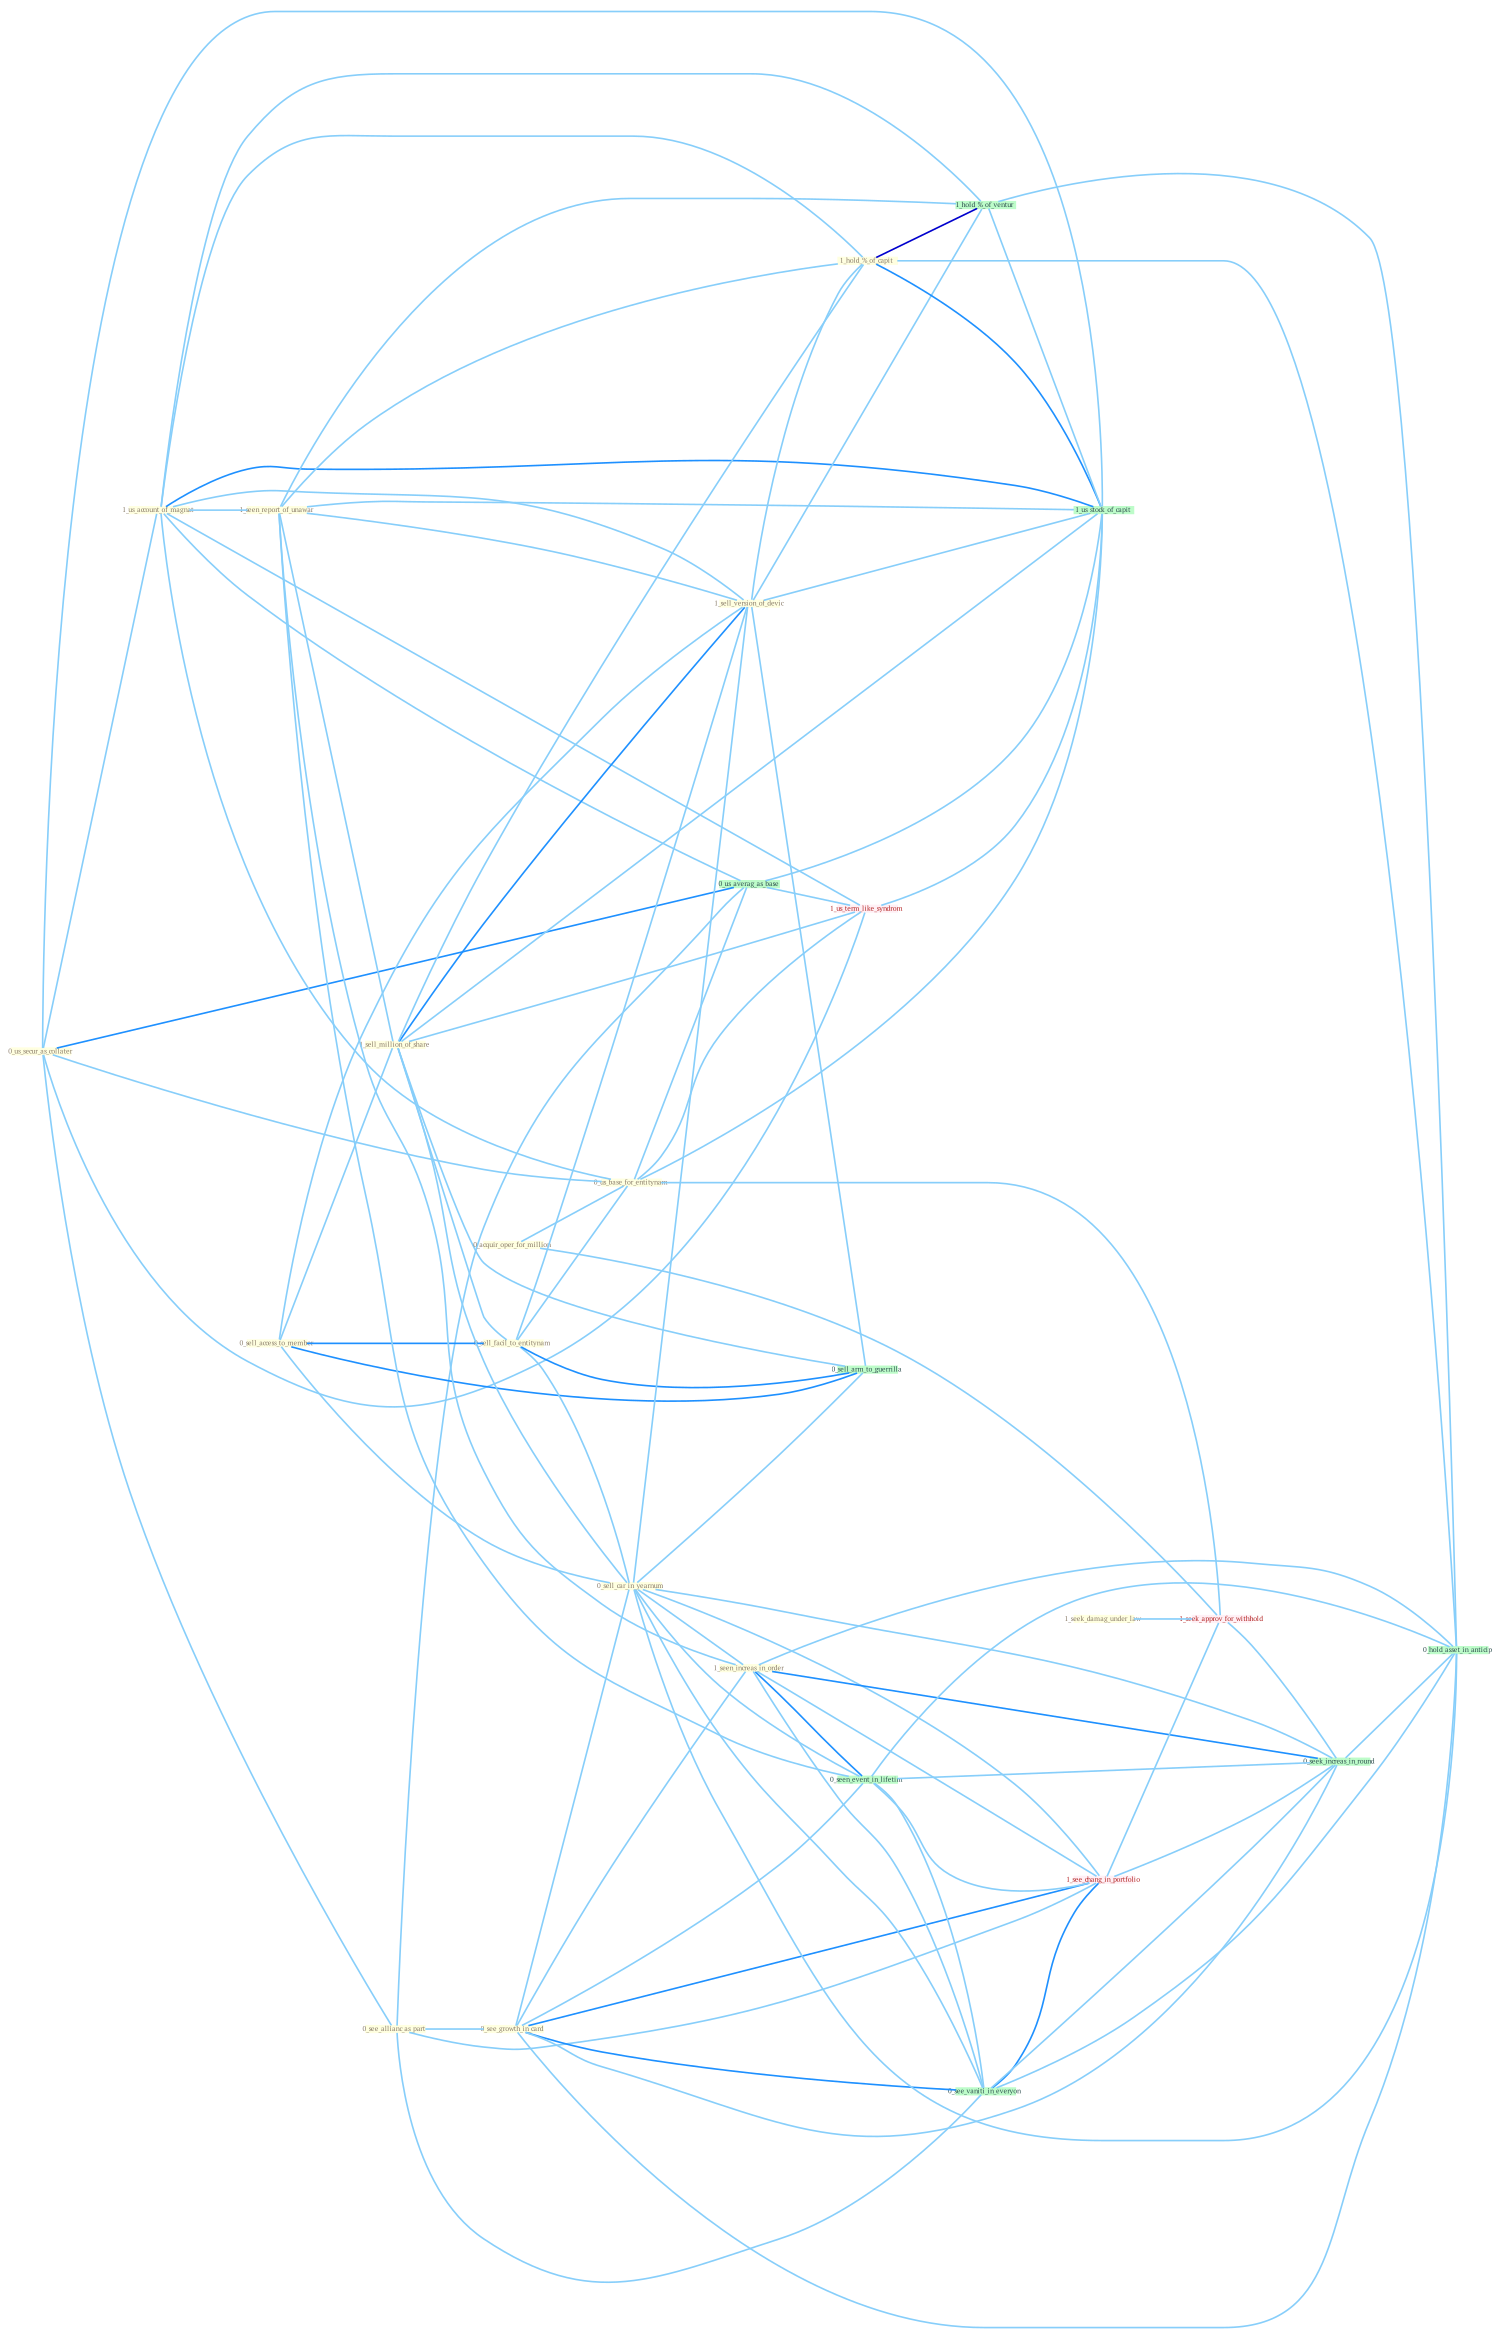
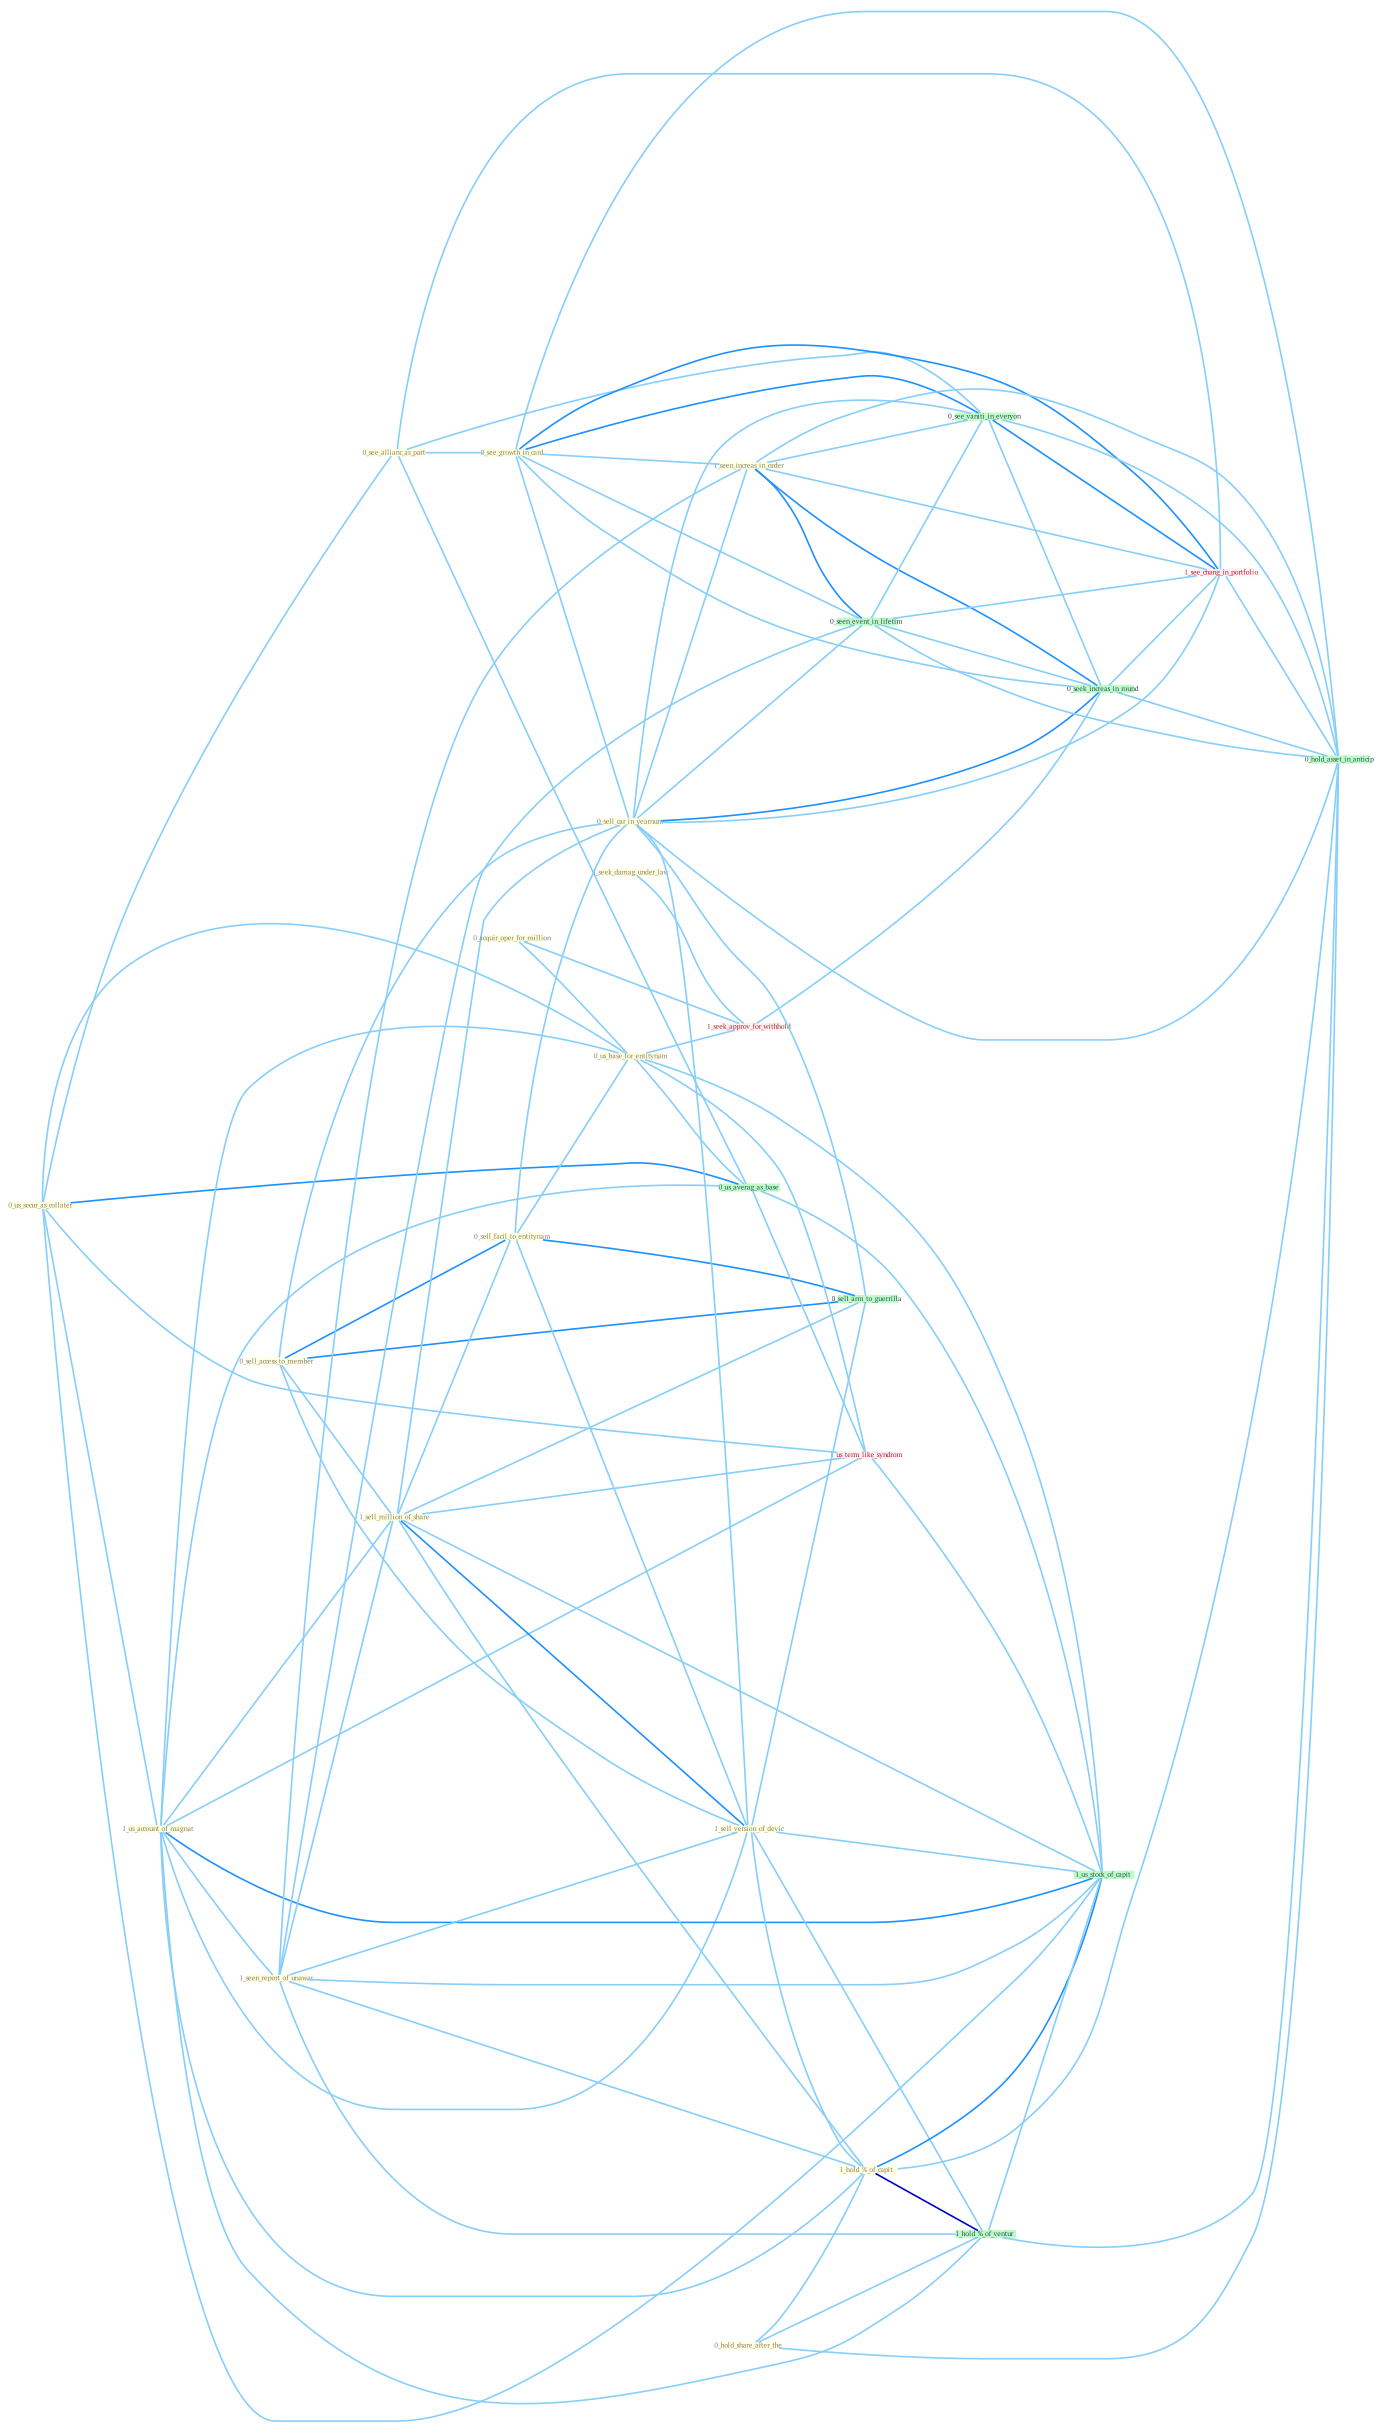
edge "0_sell_car_in_yearnum" -- "0_seek_increas_in_round": color #87cefa -> #1e90ff
edge "1_sell_million_of_share" -- "1_us_account_of_magnat": added
edge "1_seek_approv_for_withhold" -- "1_see_chang_in_portfolio": now "0_hold_asset_in_anticip" -- "1_see_chang_in_portfolio"
node "0_hold_share_after_the": added
